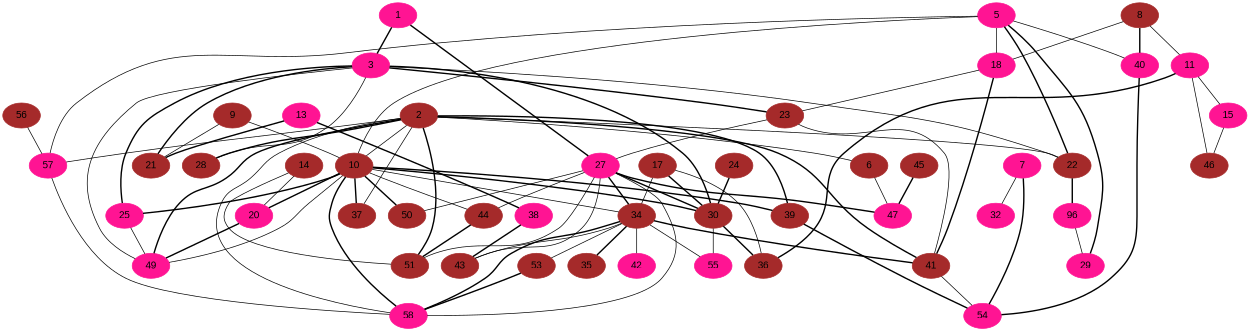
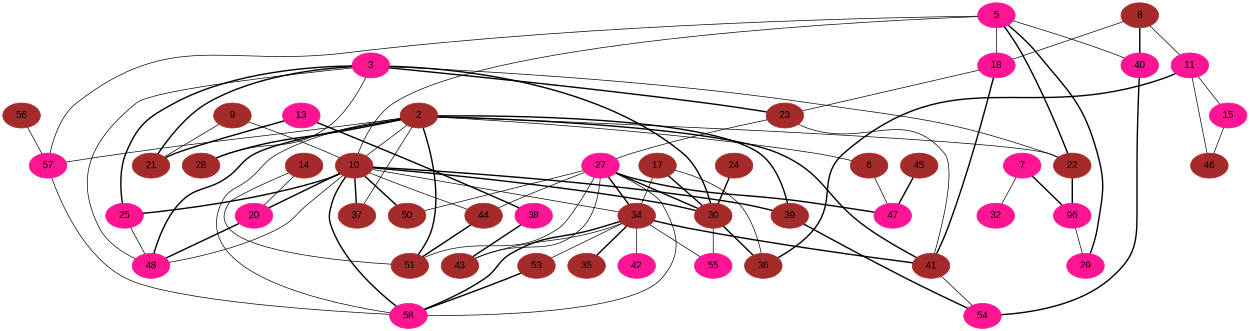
node "1": removed
edge "7" -- "54": now "7" -- "96"
node "49": label "49" -> "48"
